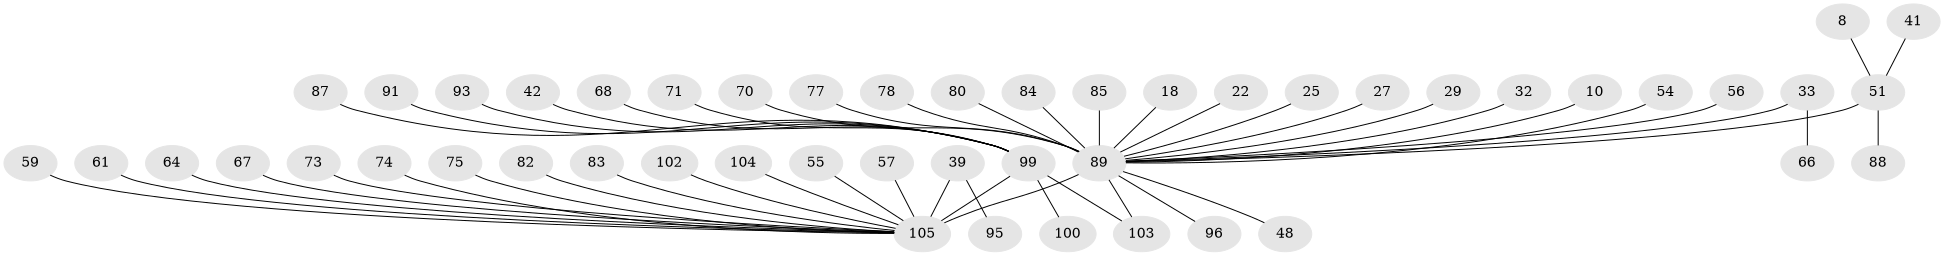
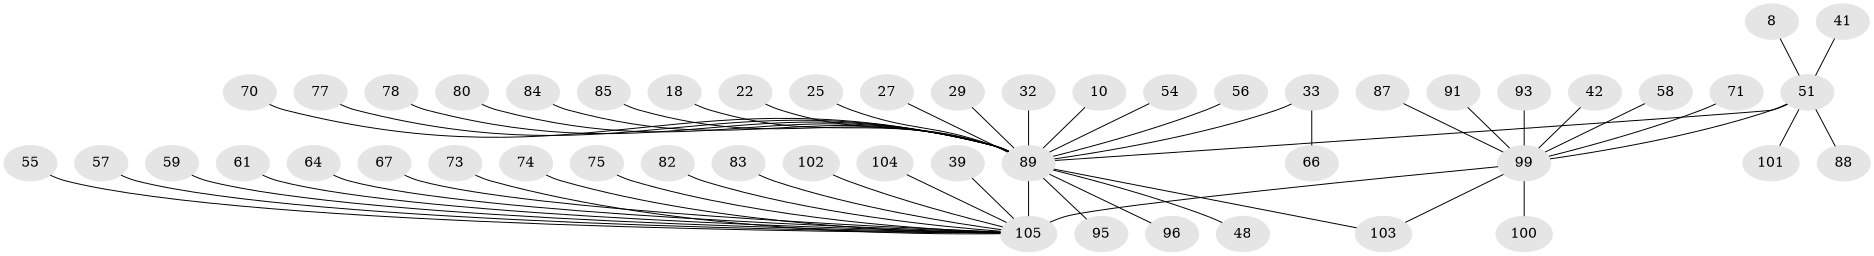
node "68": label "68" -> "58"
edge "51" -- "99": added
node "101": added
edge "39" -- "95": now "89" -- "95"
